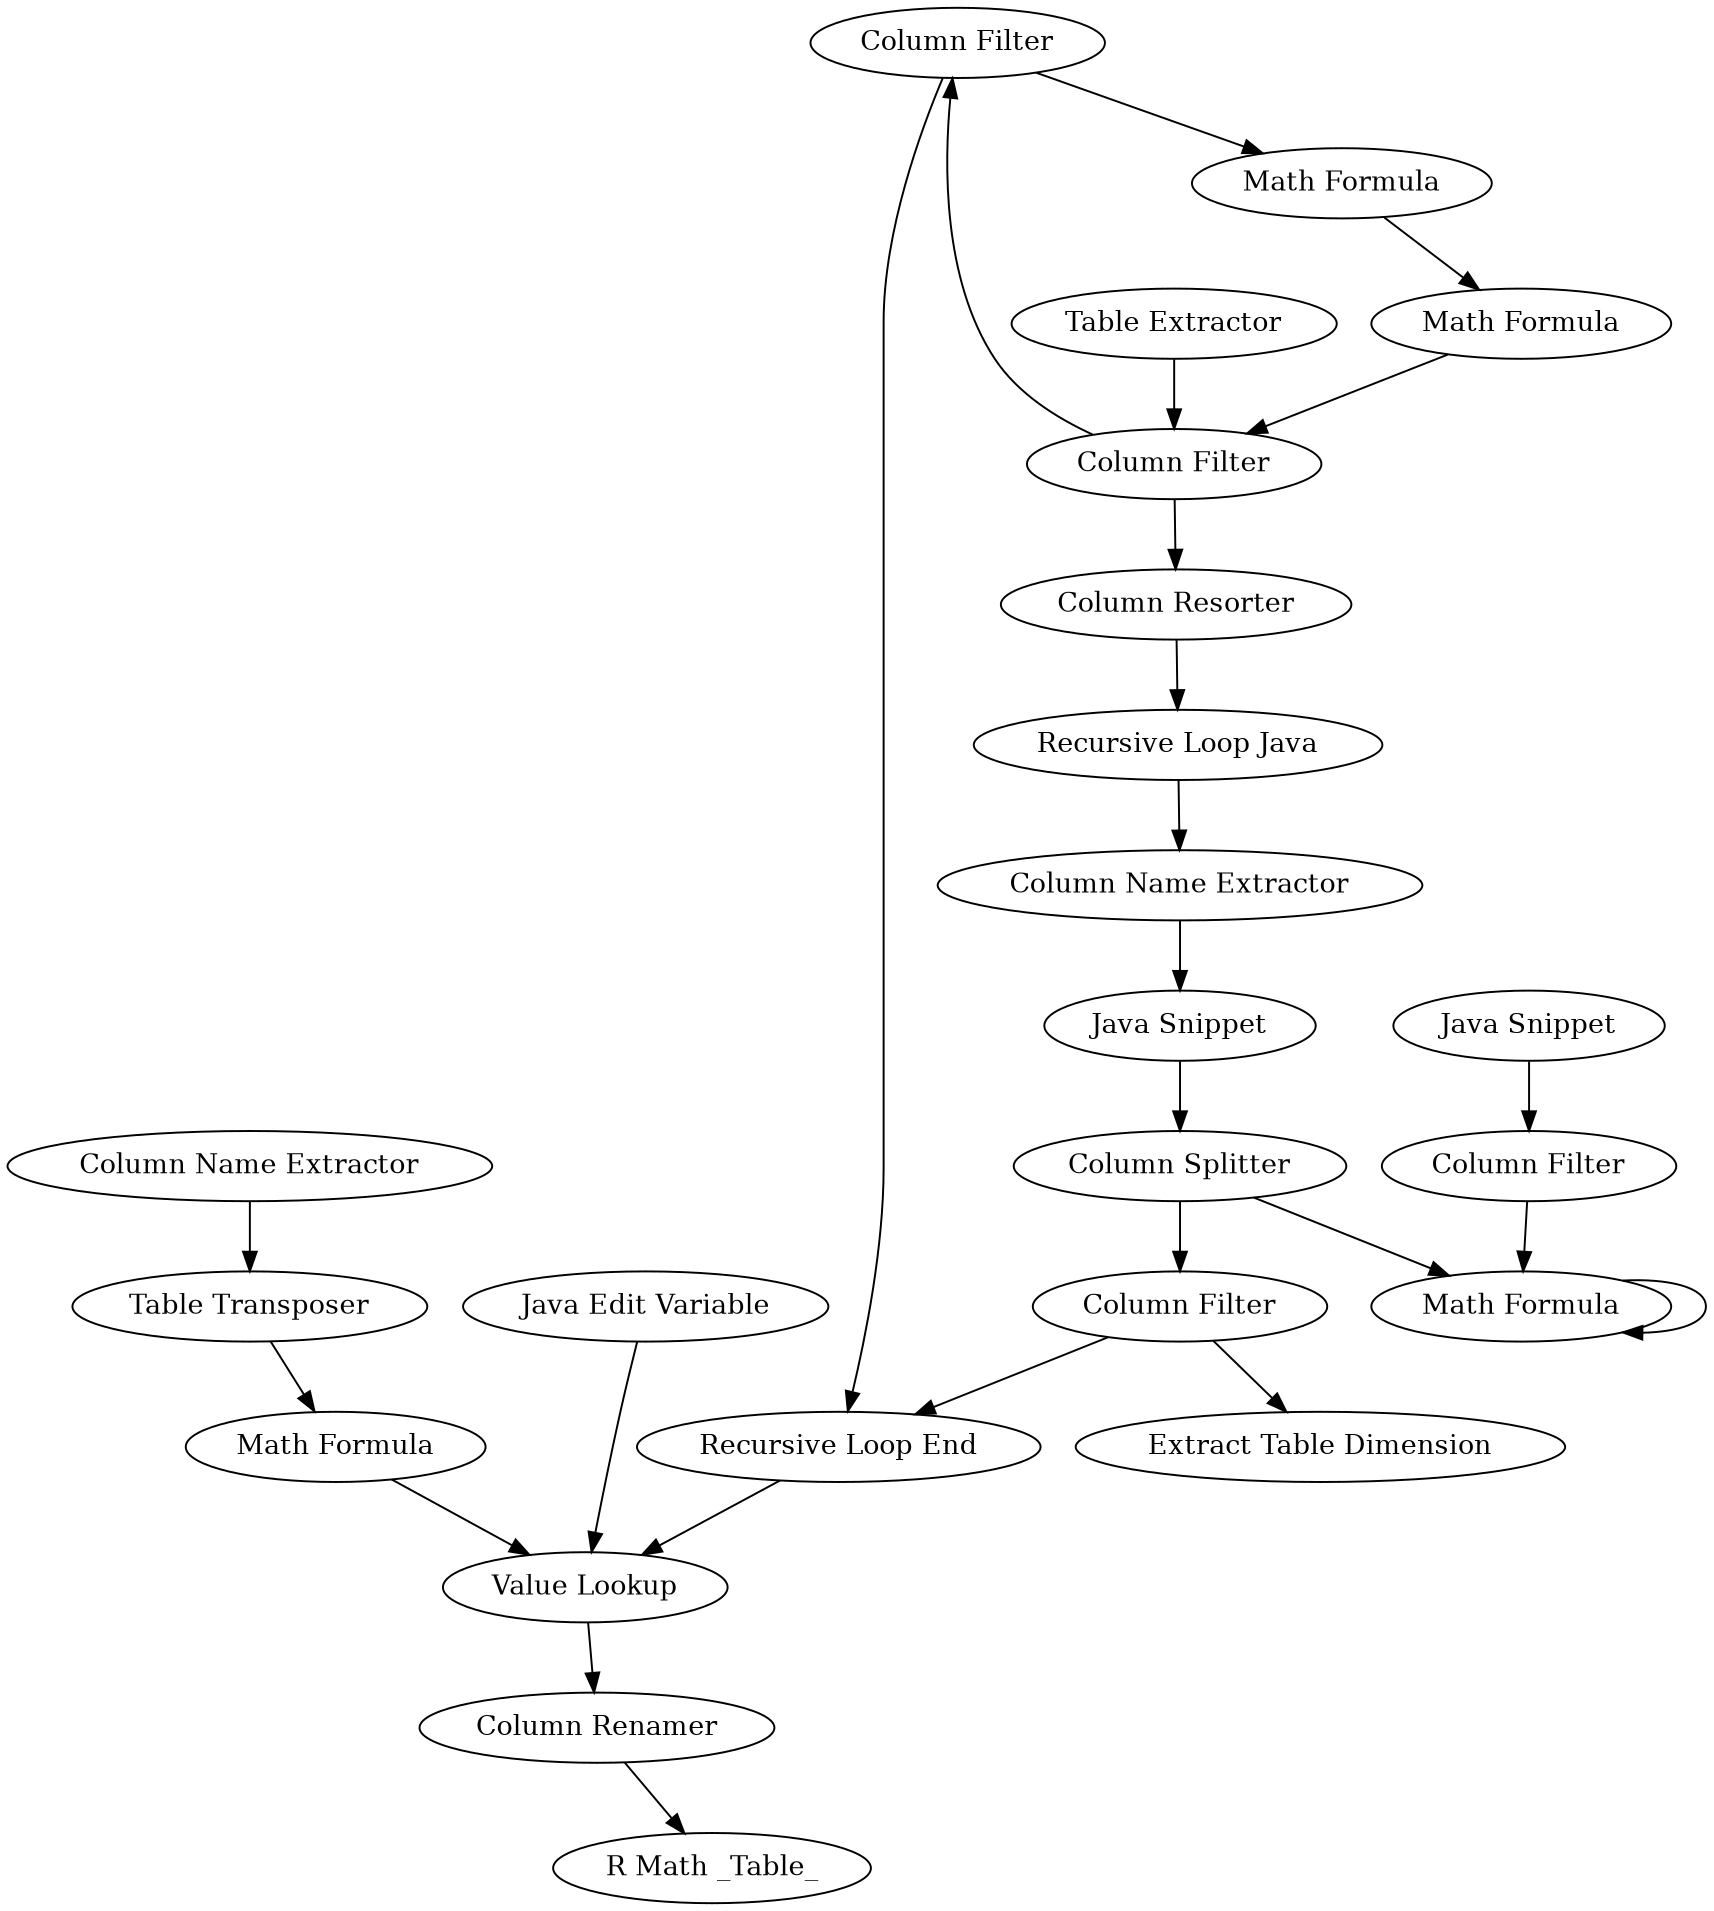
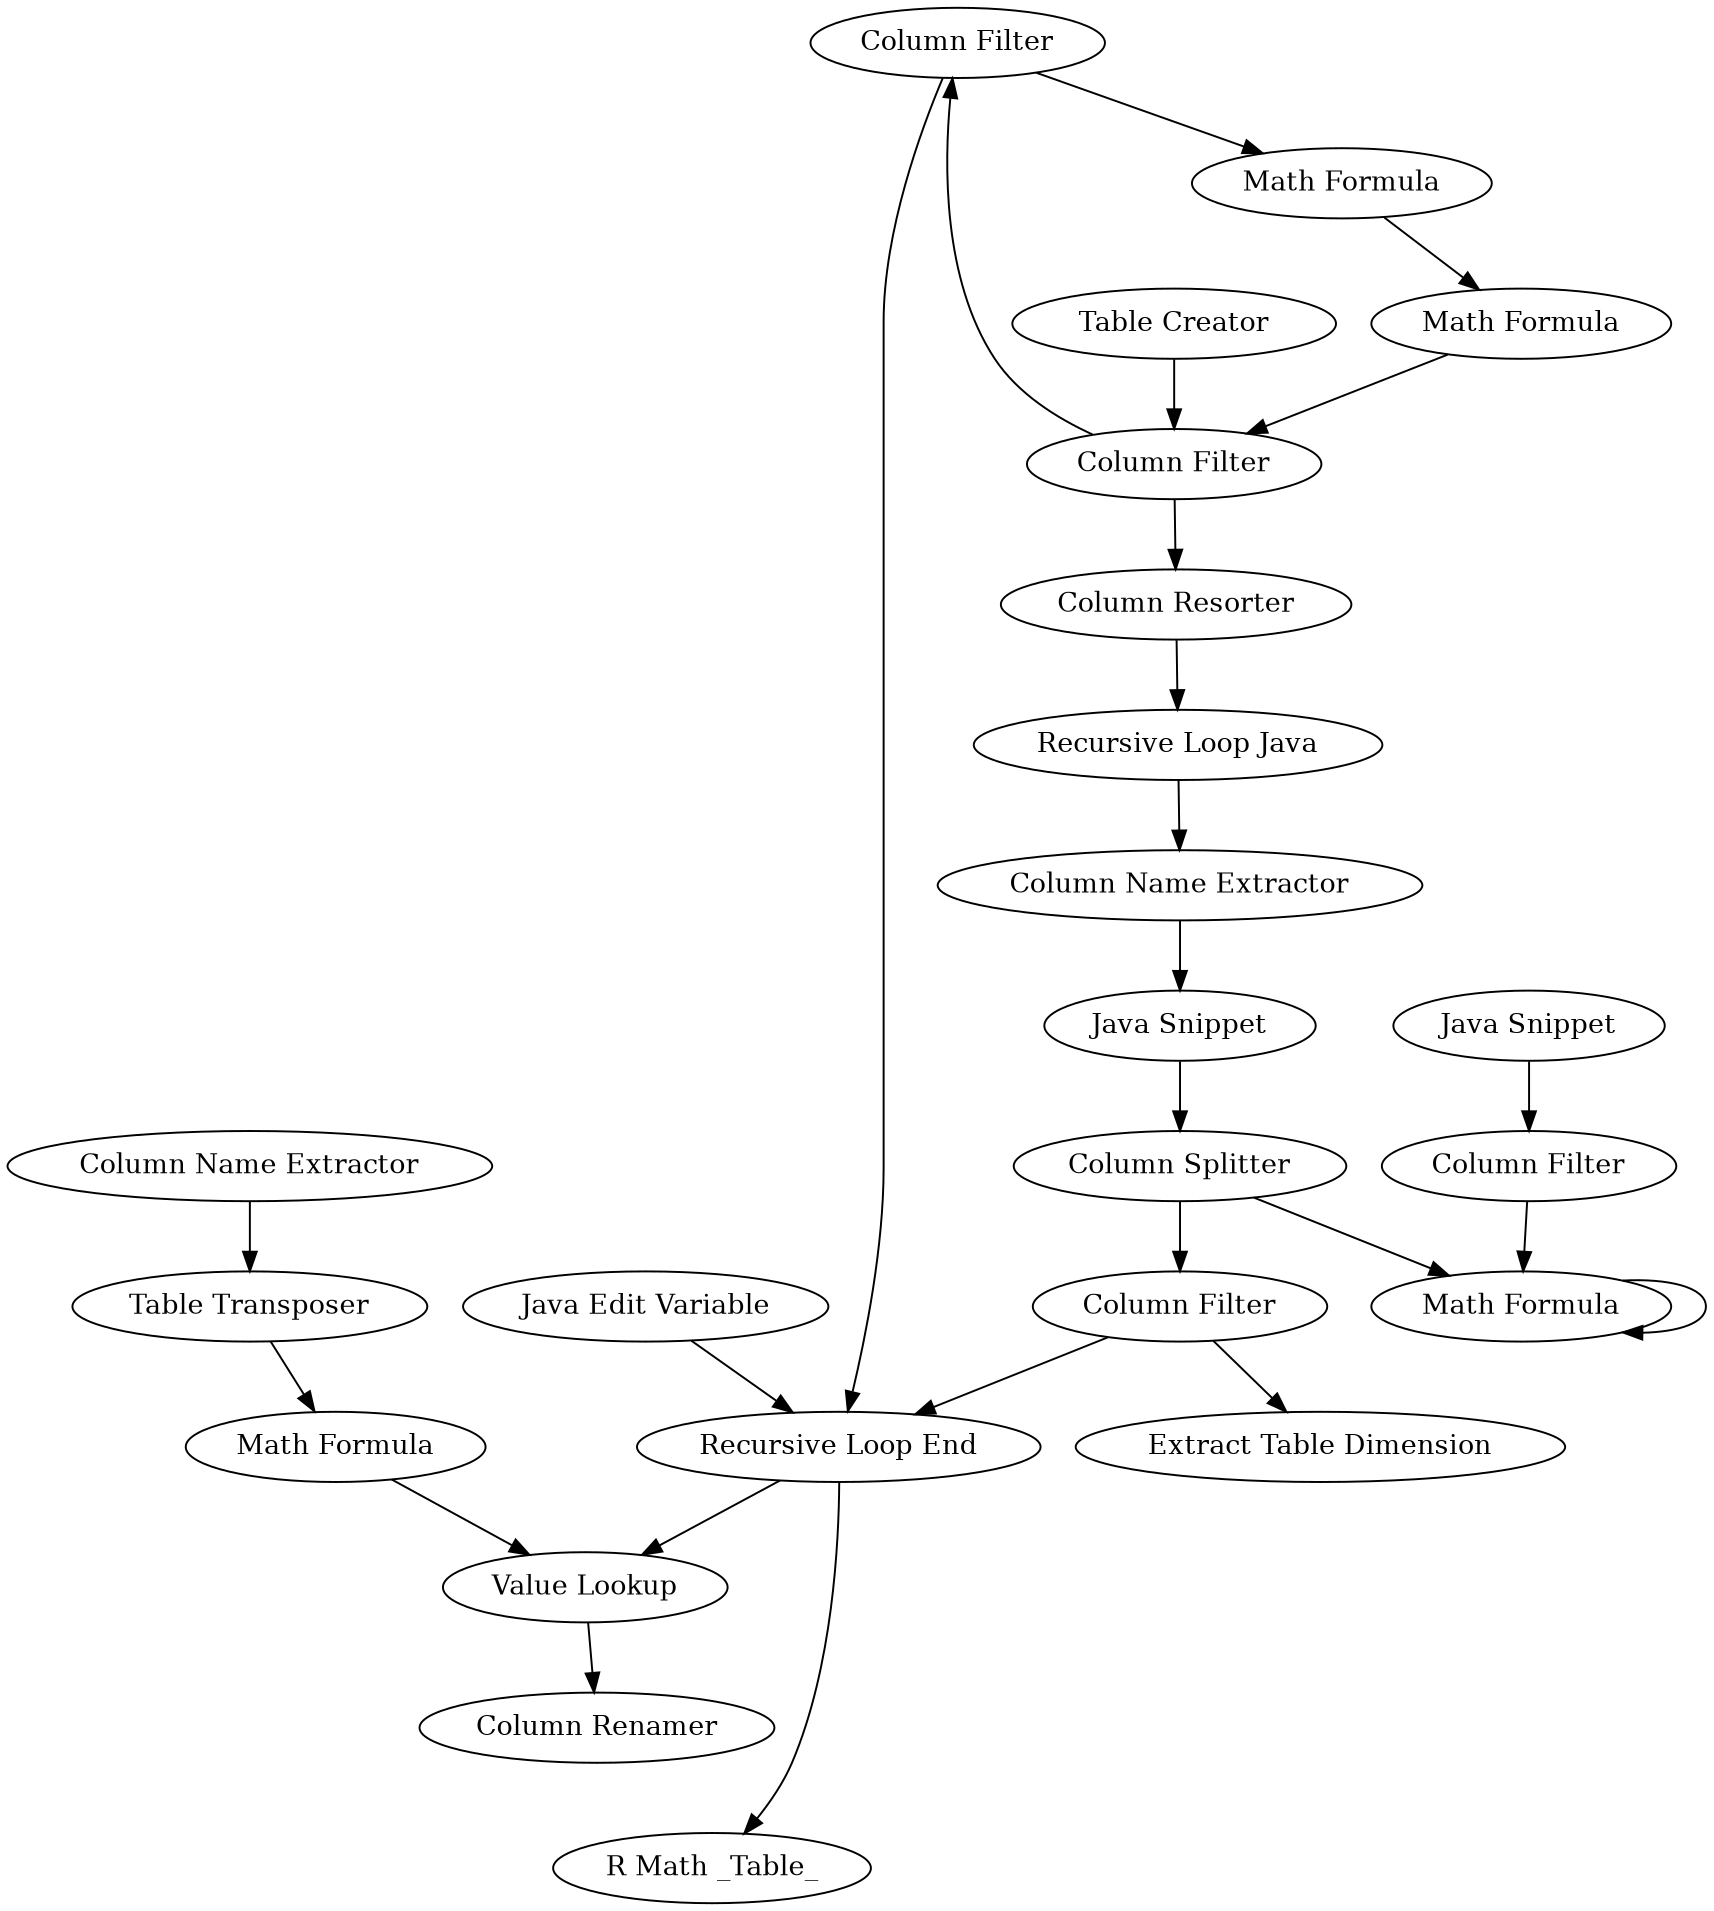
node "Table Extractor": label "Table Extractor" -> "Table Creator"
edge "Java Edit Variable" -> "Value Lookup": now "Java Edit Variable" -> "Recursive Loop End"
edge "Column Renamer" -> "R Math _Table_": now "Recursive Loop End" -> "R Math _Table_"
